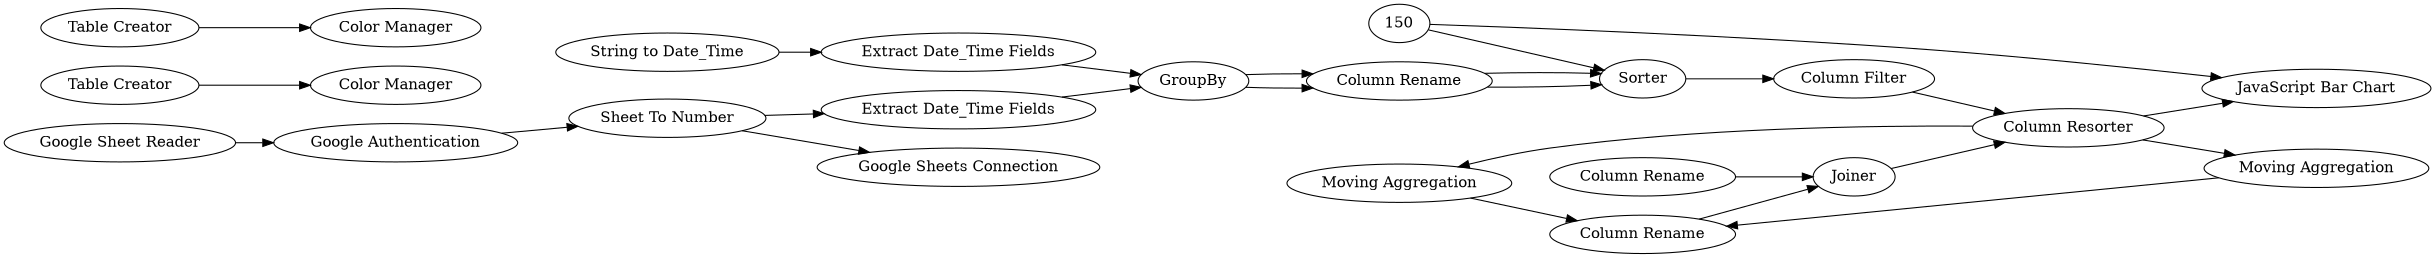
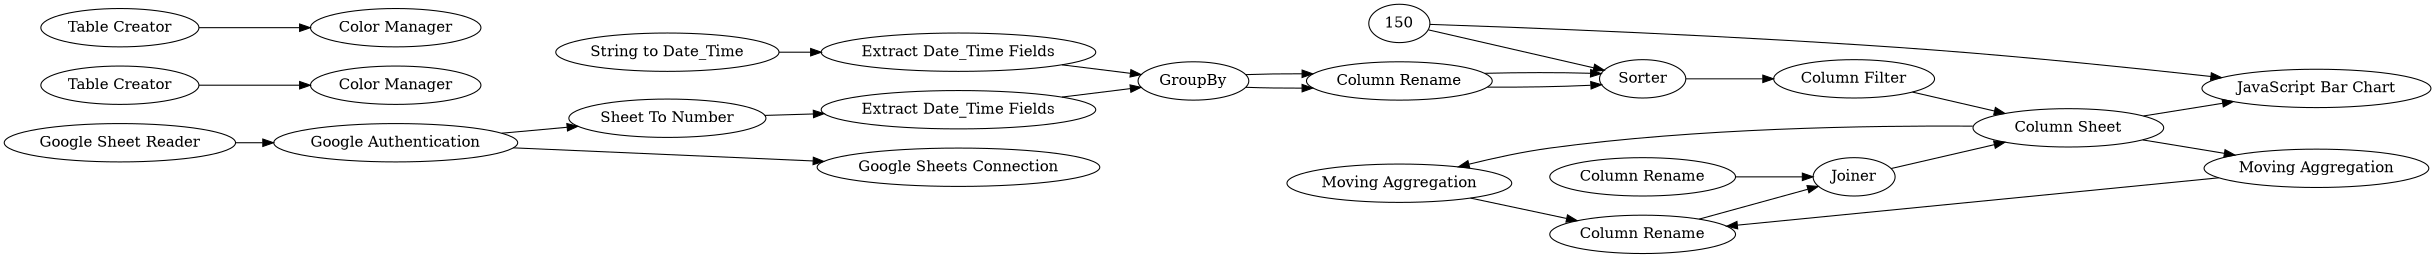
node "Column Resorter": label "Column Resorter" -> "Column Sheet"
edge "Sheet To Number" -> "Google Sheets Connection": now "Google Authentication" -> "Google Sheets Connection"
